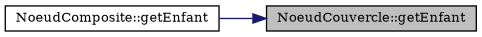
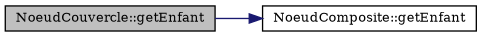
edge "NoeudComposite::getEnfant" -> "NoeudCouvercle::getEnfant": reversed
